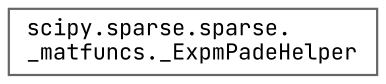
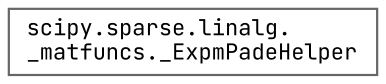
node "scipy.sparse.sparse. _matfuncs._ExpmPadeHelper": label "scipy.sparse.sparse. _matfuncs._ExpmPadeHelper" -> "scipy.sparse.linalg. _matfuncs._ExpmPadeHelper"
